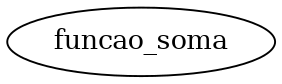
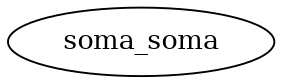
node "funcao_soma": label "funcao_soma" -> "soma_soma"
